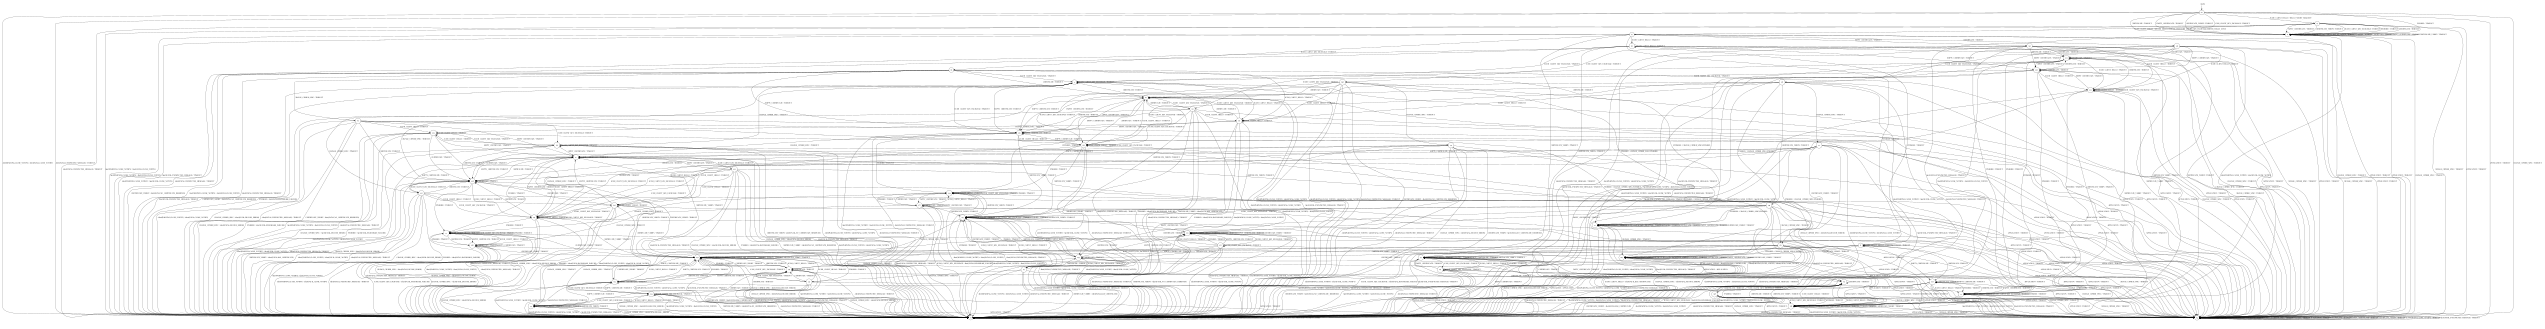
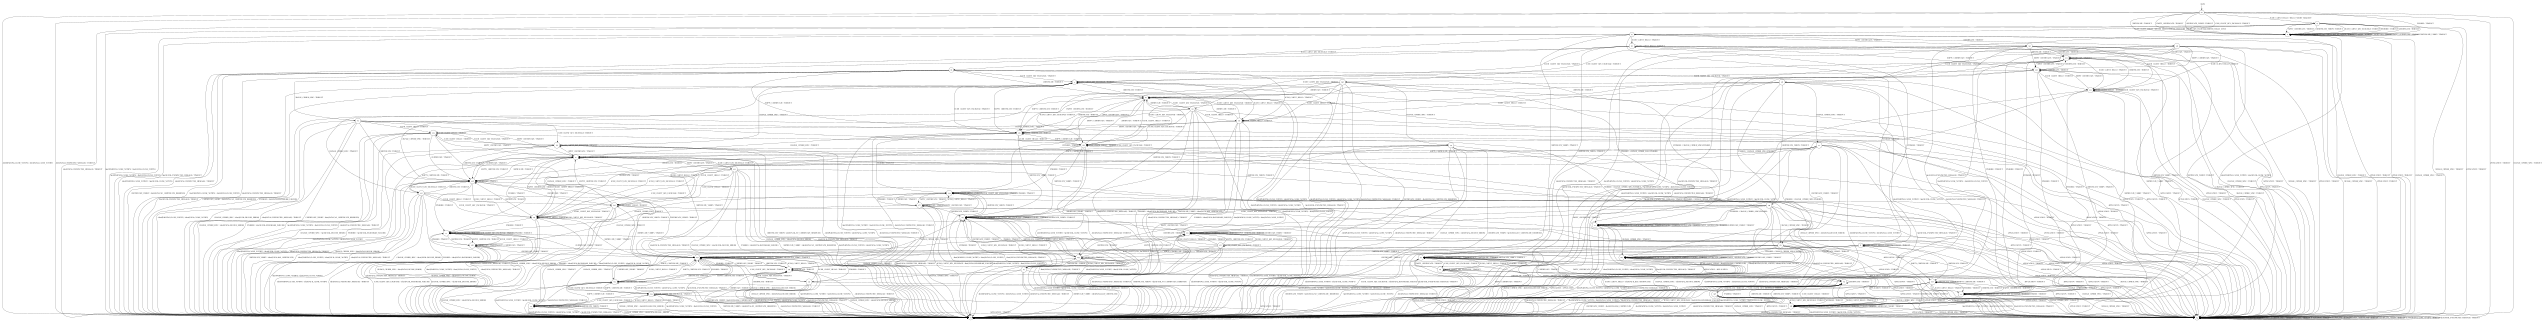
edge "s40" -> "s39": removed, label "CERTIFICATE / TIMEOUT"
